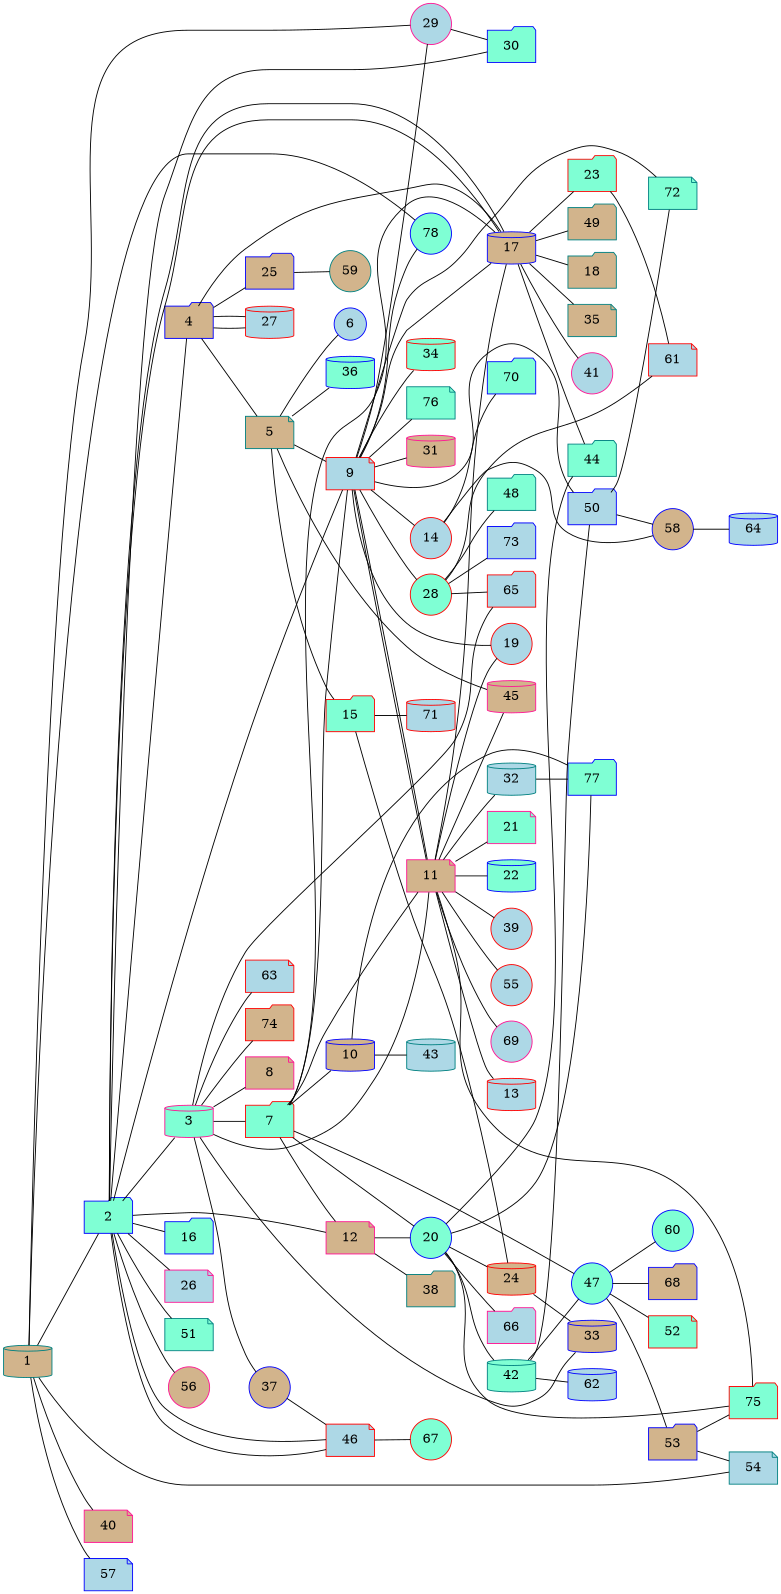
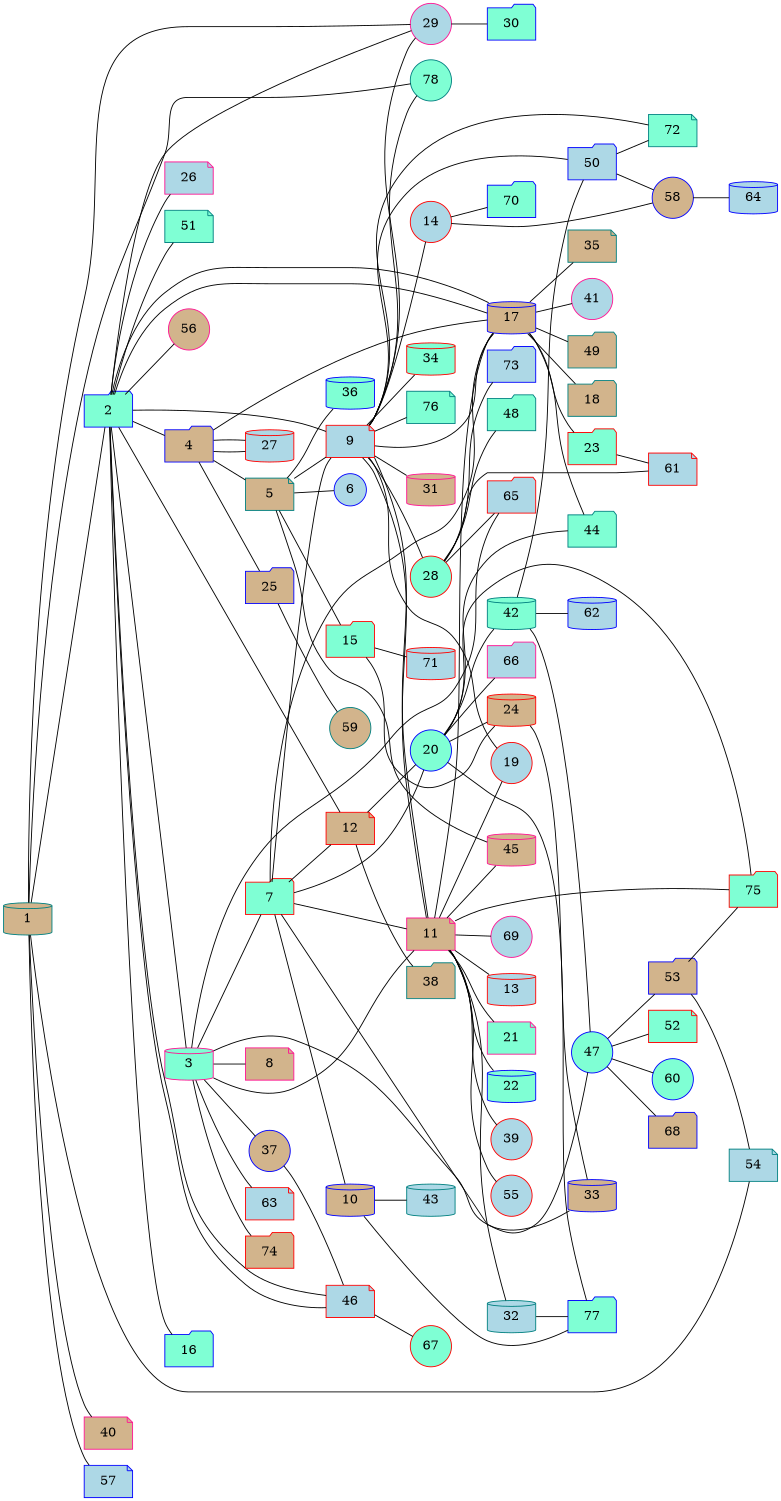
node "78": color blue -> teal
edge "30" -- "2": now "29" -- "2"
node "12": color deeppink -> red
